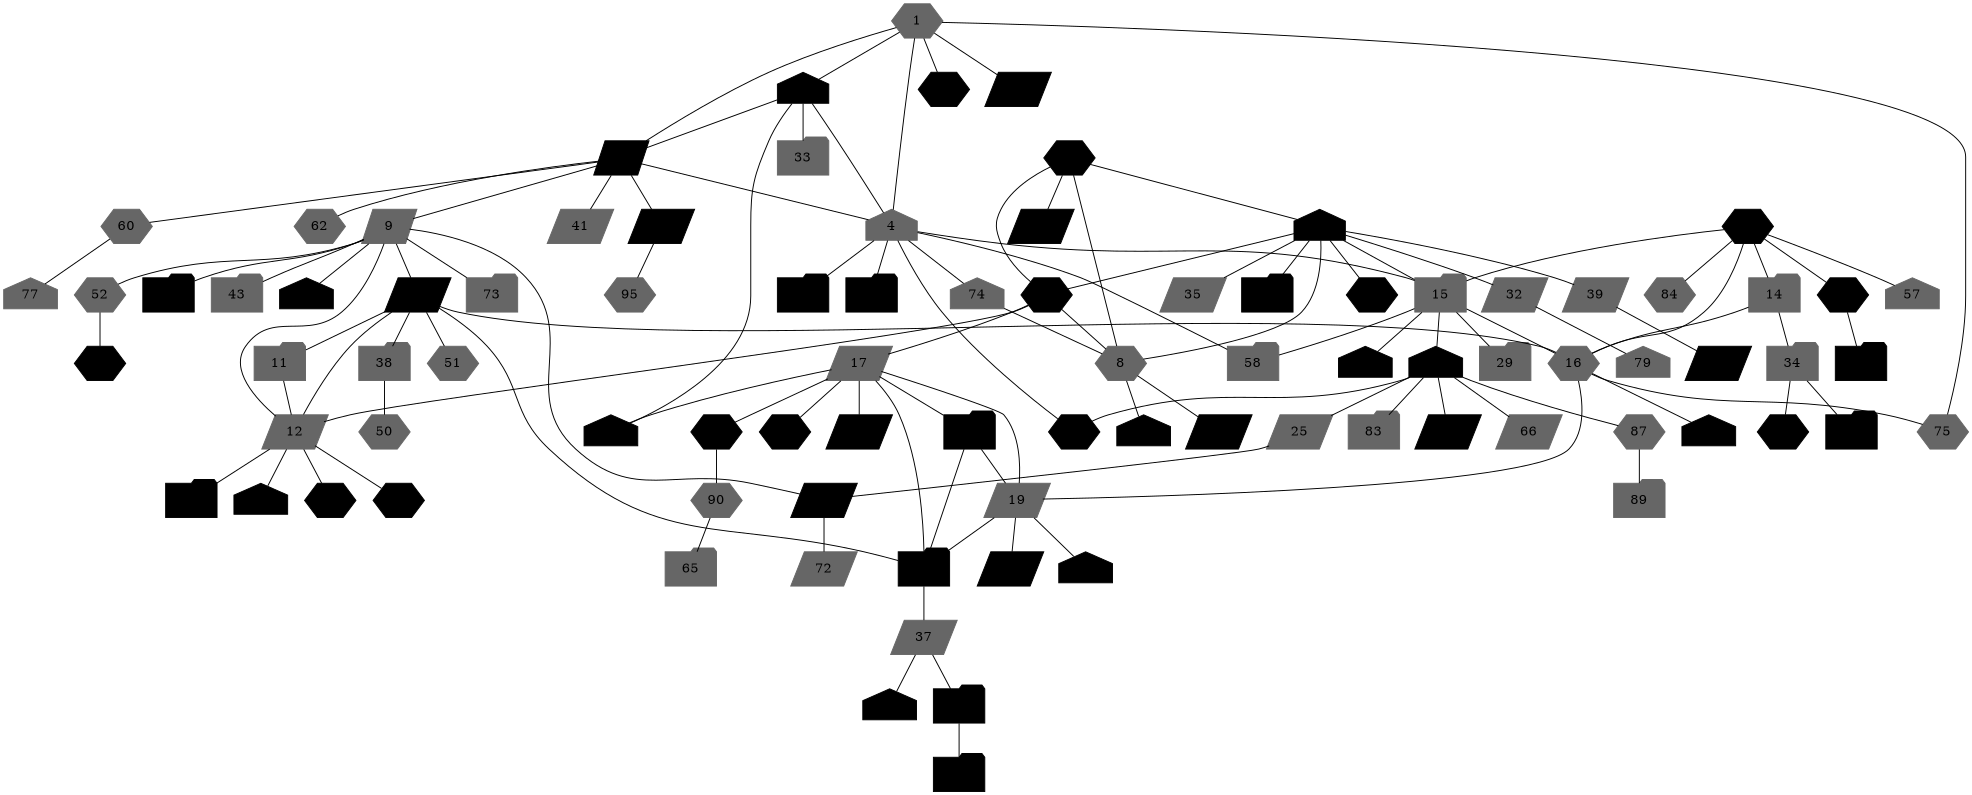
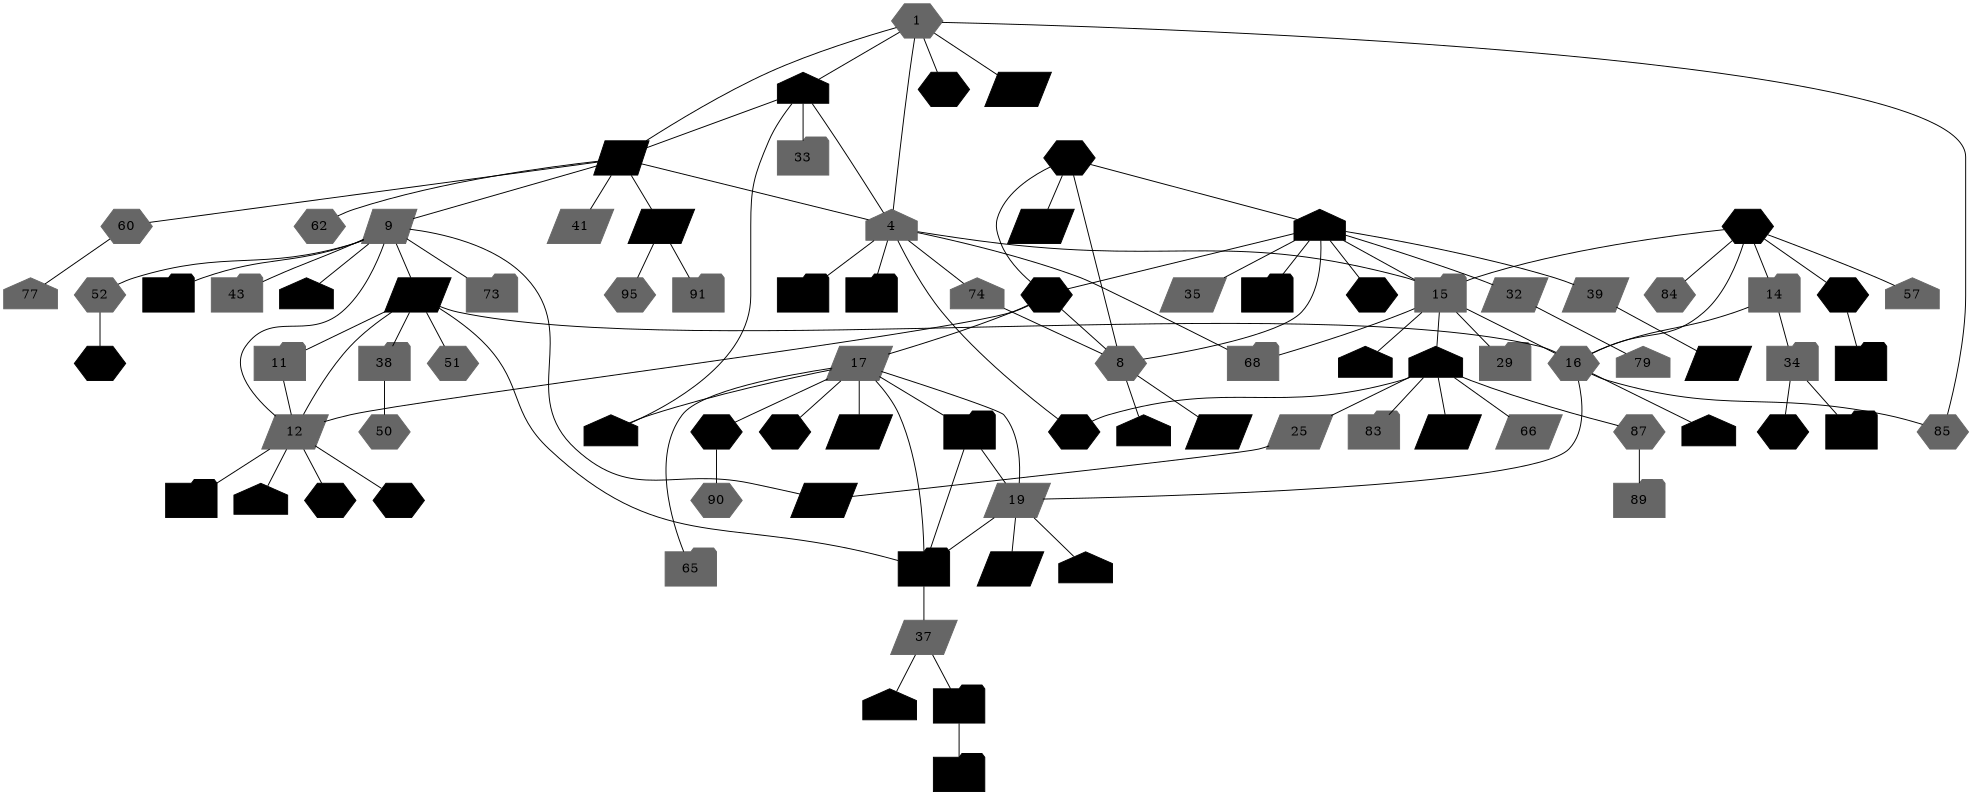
node "91": added
node "58": label "58" -> "68"
node "75": label "75" -> "85"
edge "90" -- "65": now "17" -- "65"
node "72": removed
